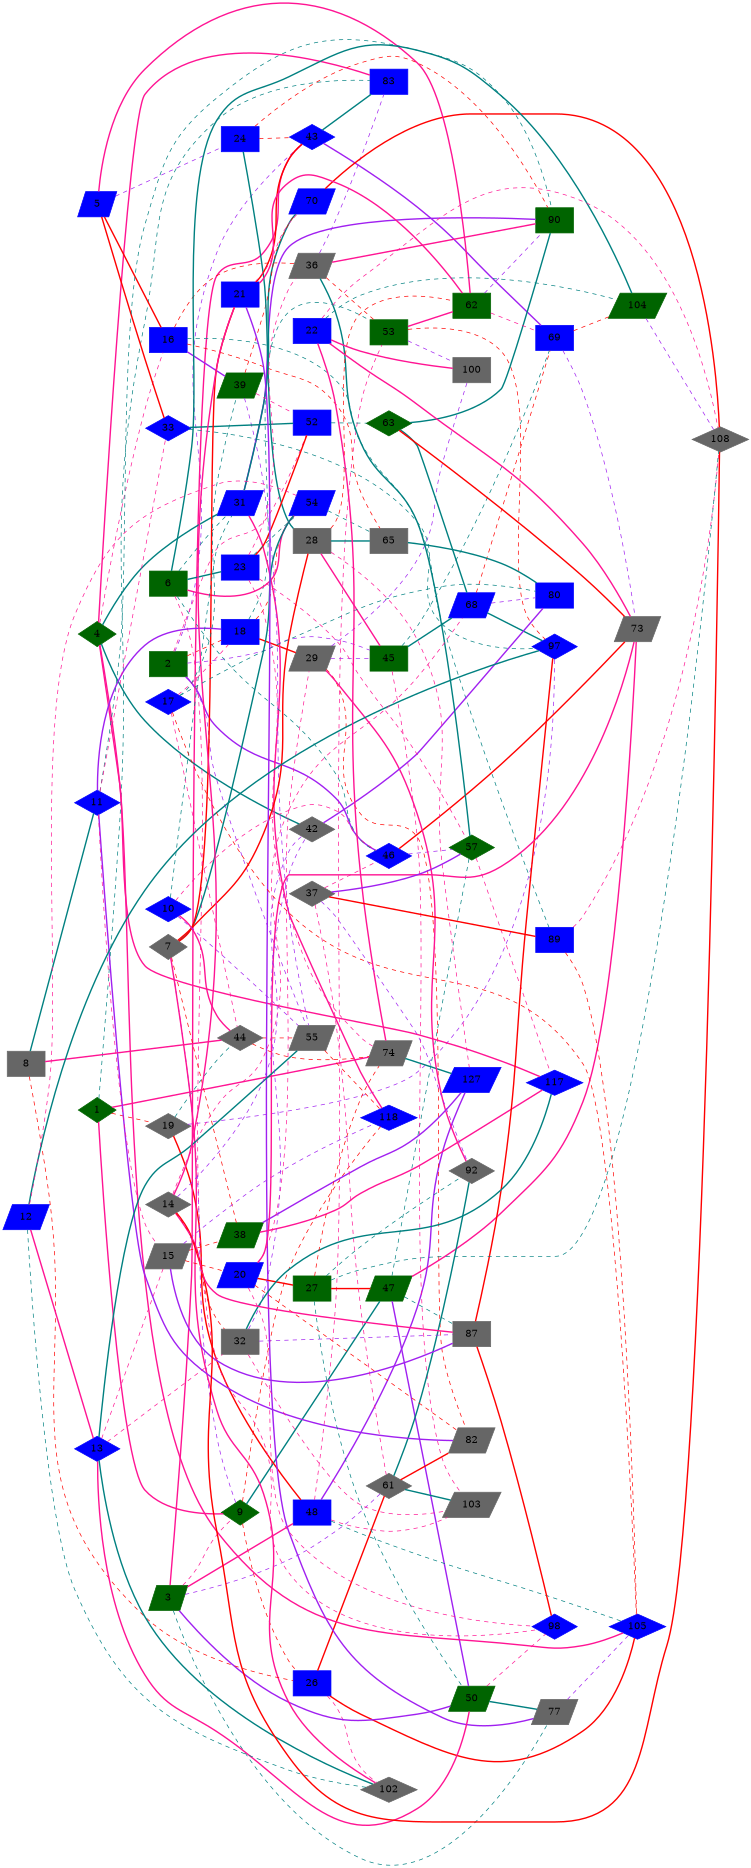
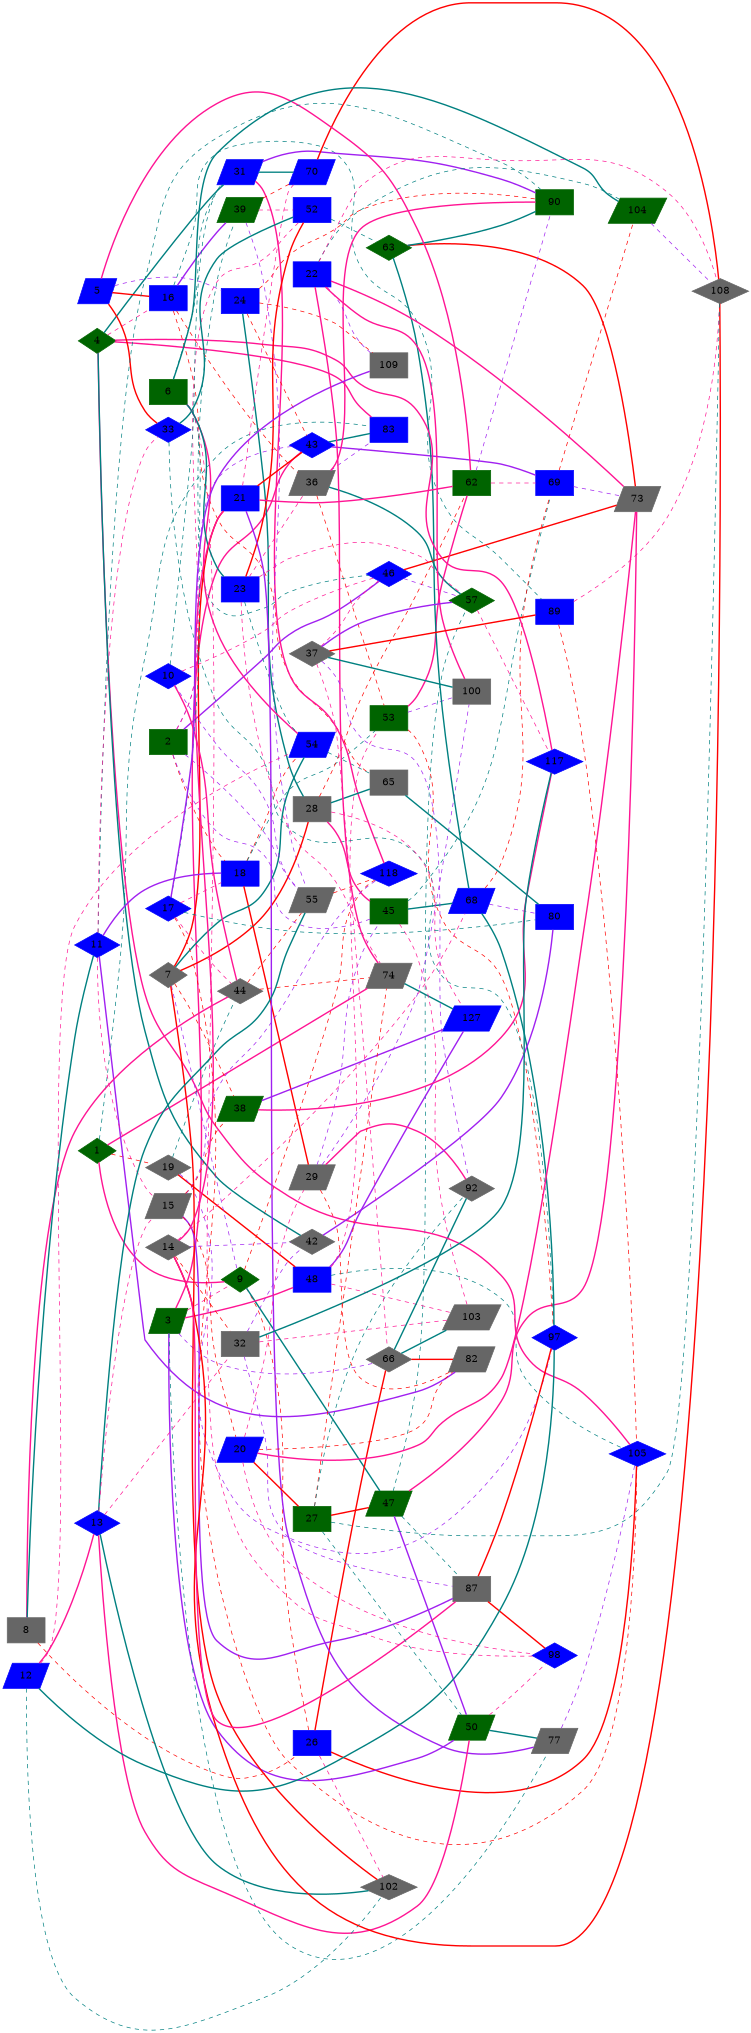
node "109": added
edge "37" -- "100": added
edge "7" -- "102": color deeppink -> red
node "61": label "61" -> "66"
